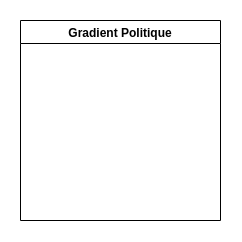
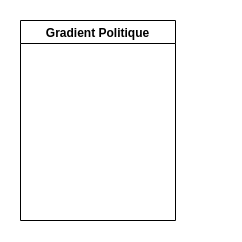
node "Gradient Politique": size 200x200 -> 155x200
